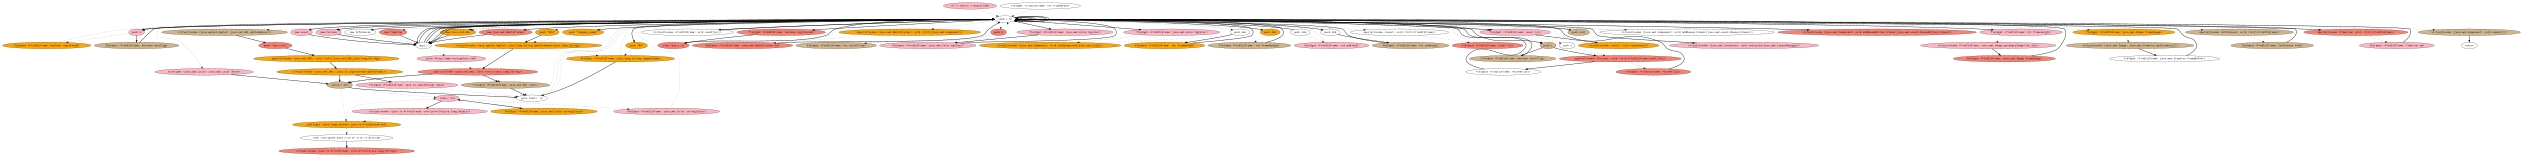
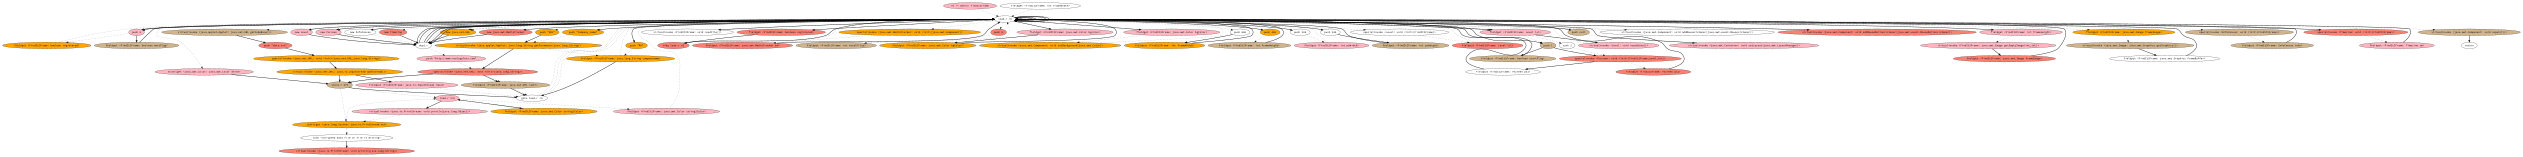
edge "push 300" -> "load.r r0": reversed
edge "virtualinvoke <FindIt2Frame: void readFile()>" -> "load.r r0": style bold -> dotted
node "fieldput <FindIt2Frame: java.awt.Color bgColor>": fillcolor lightpink -> orange
node "virtualinvoke <Level: void resetData()>": fillcolor orange -> lightpink
